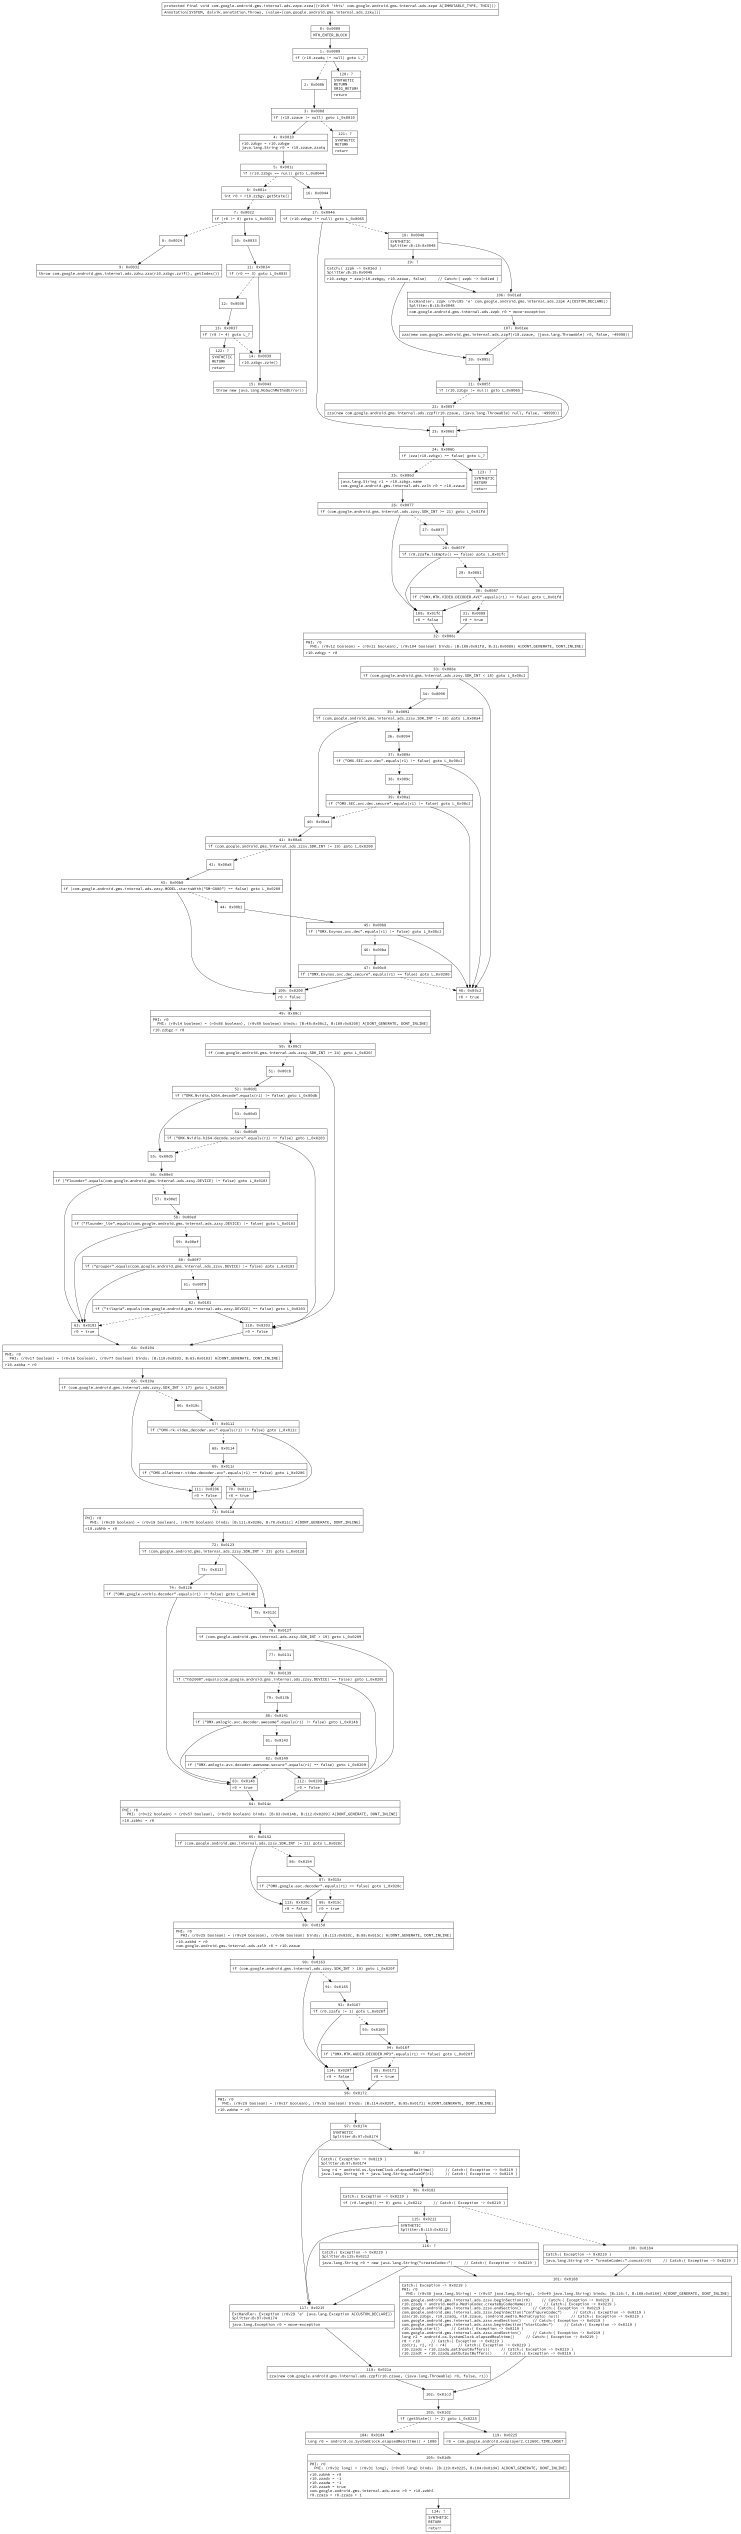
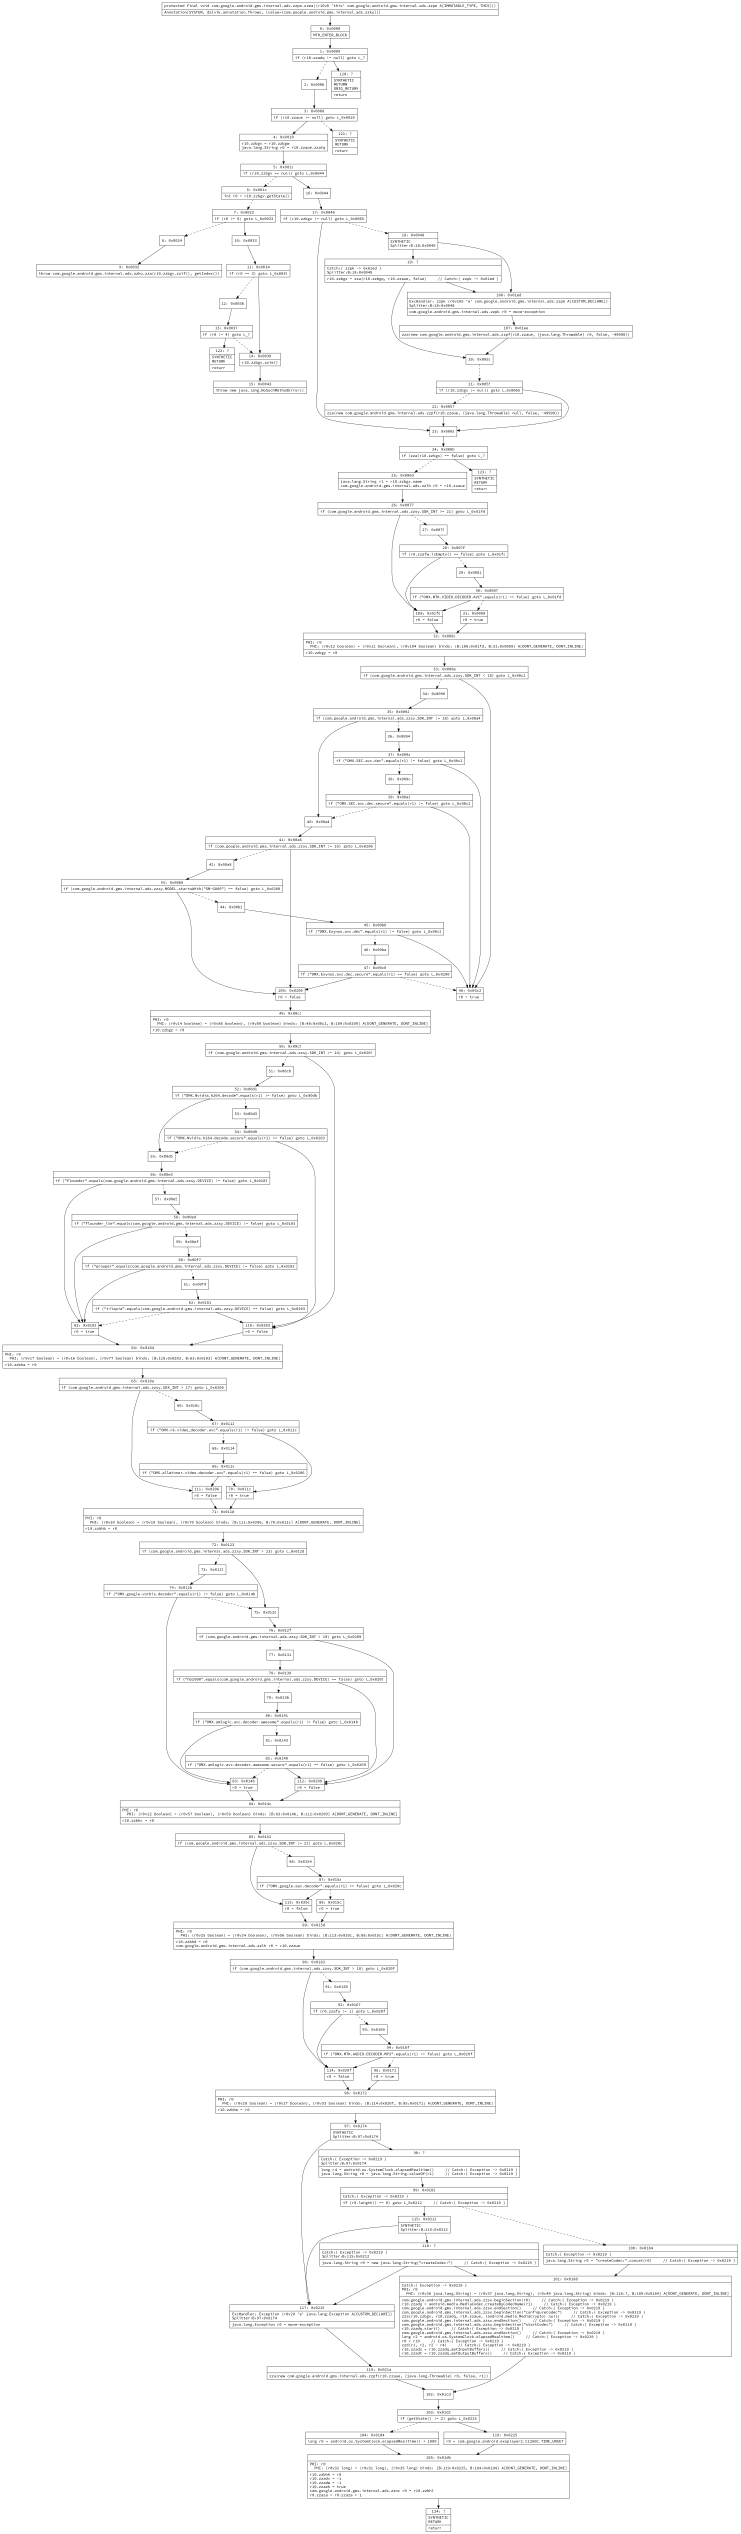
edge "20: 0x0053" -> "21: 0x0055": style solid -> dashed
